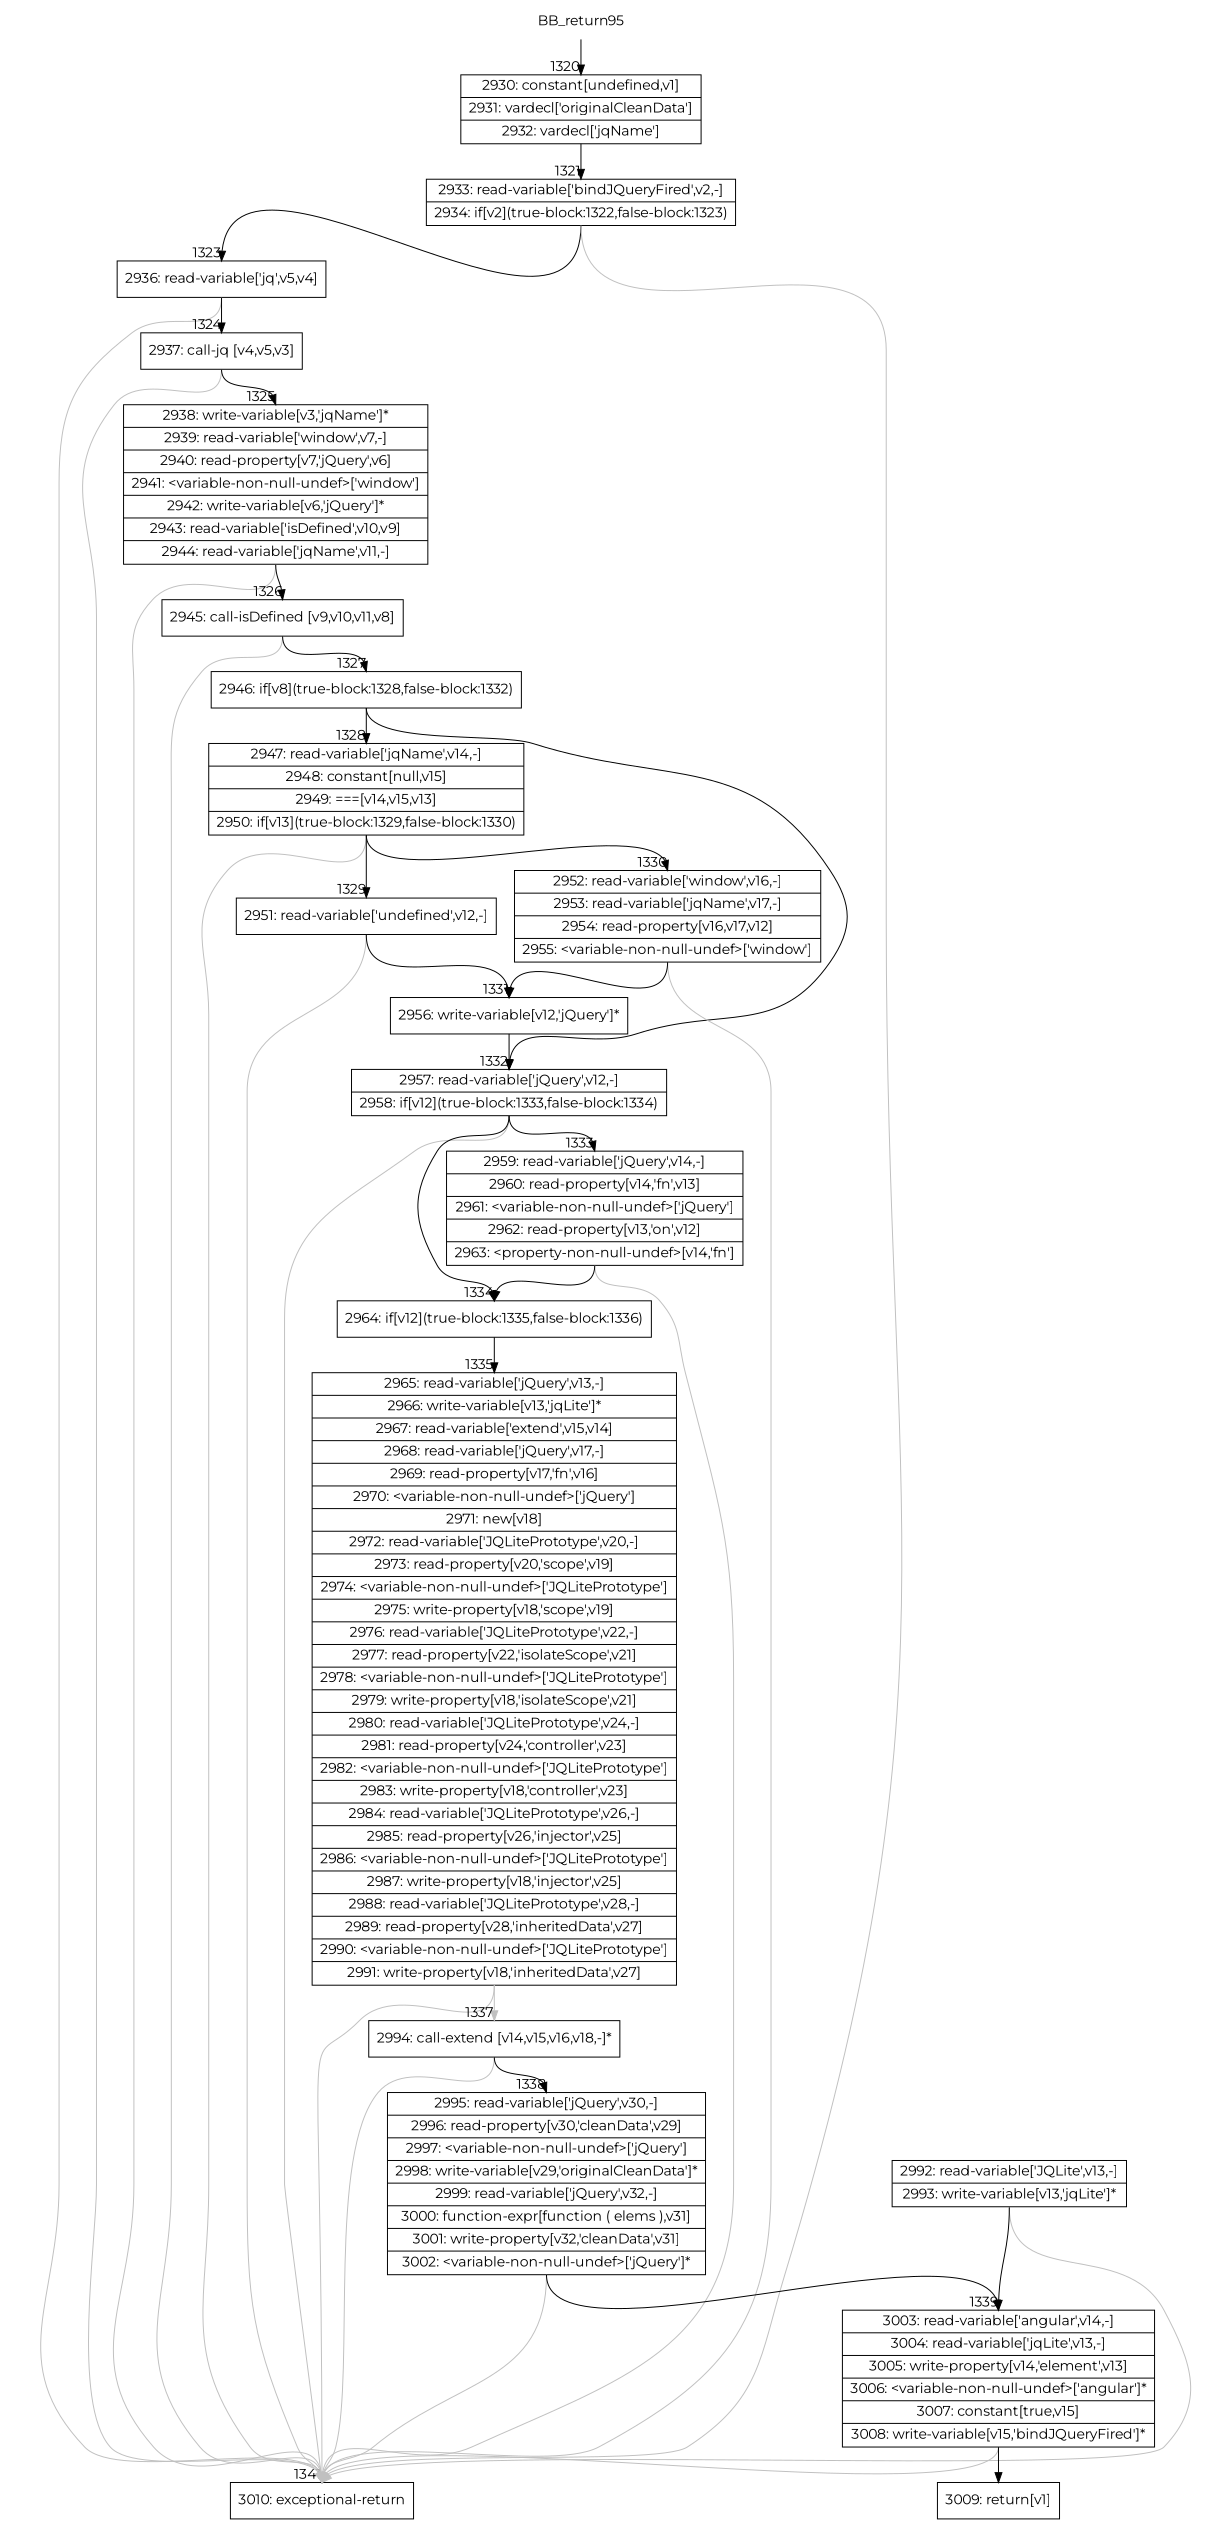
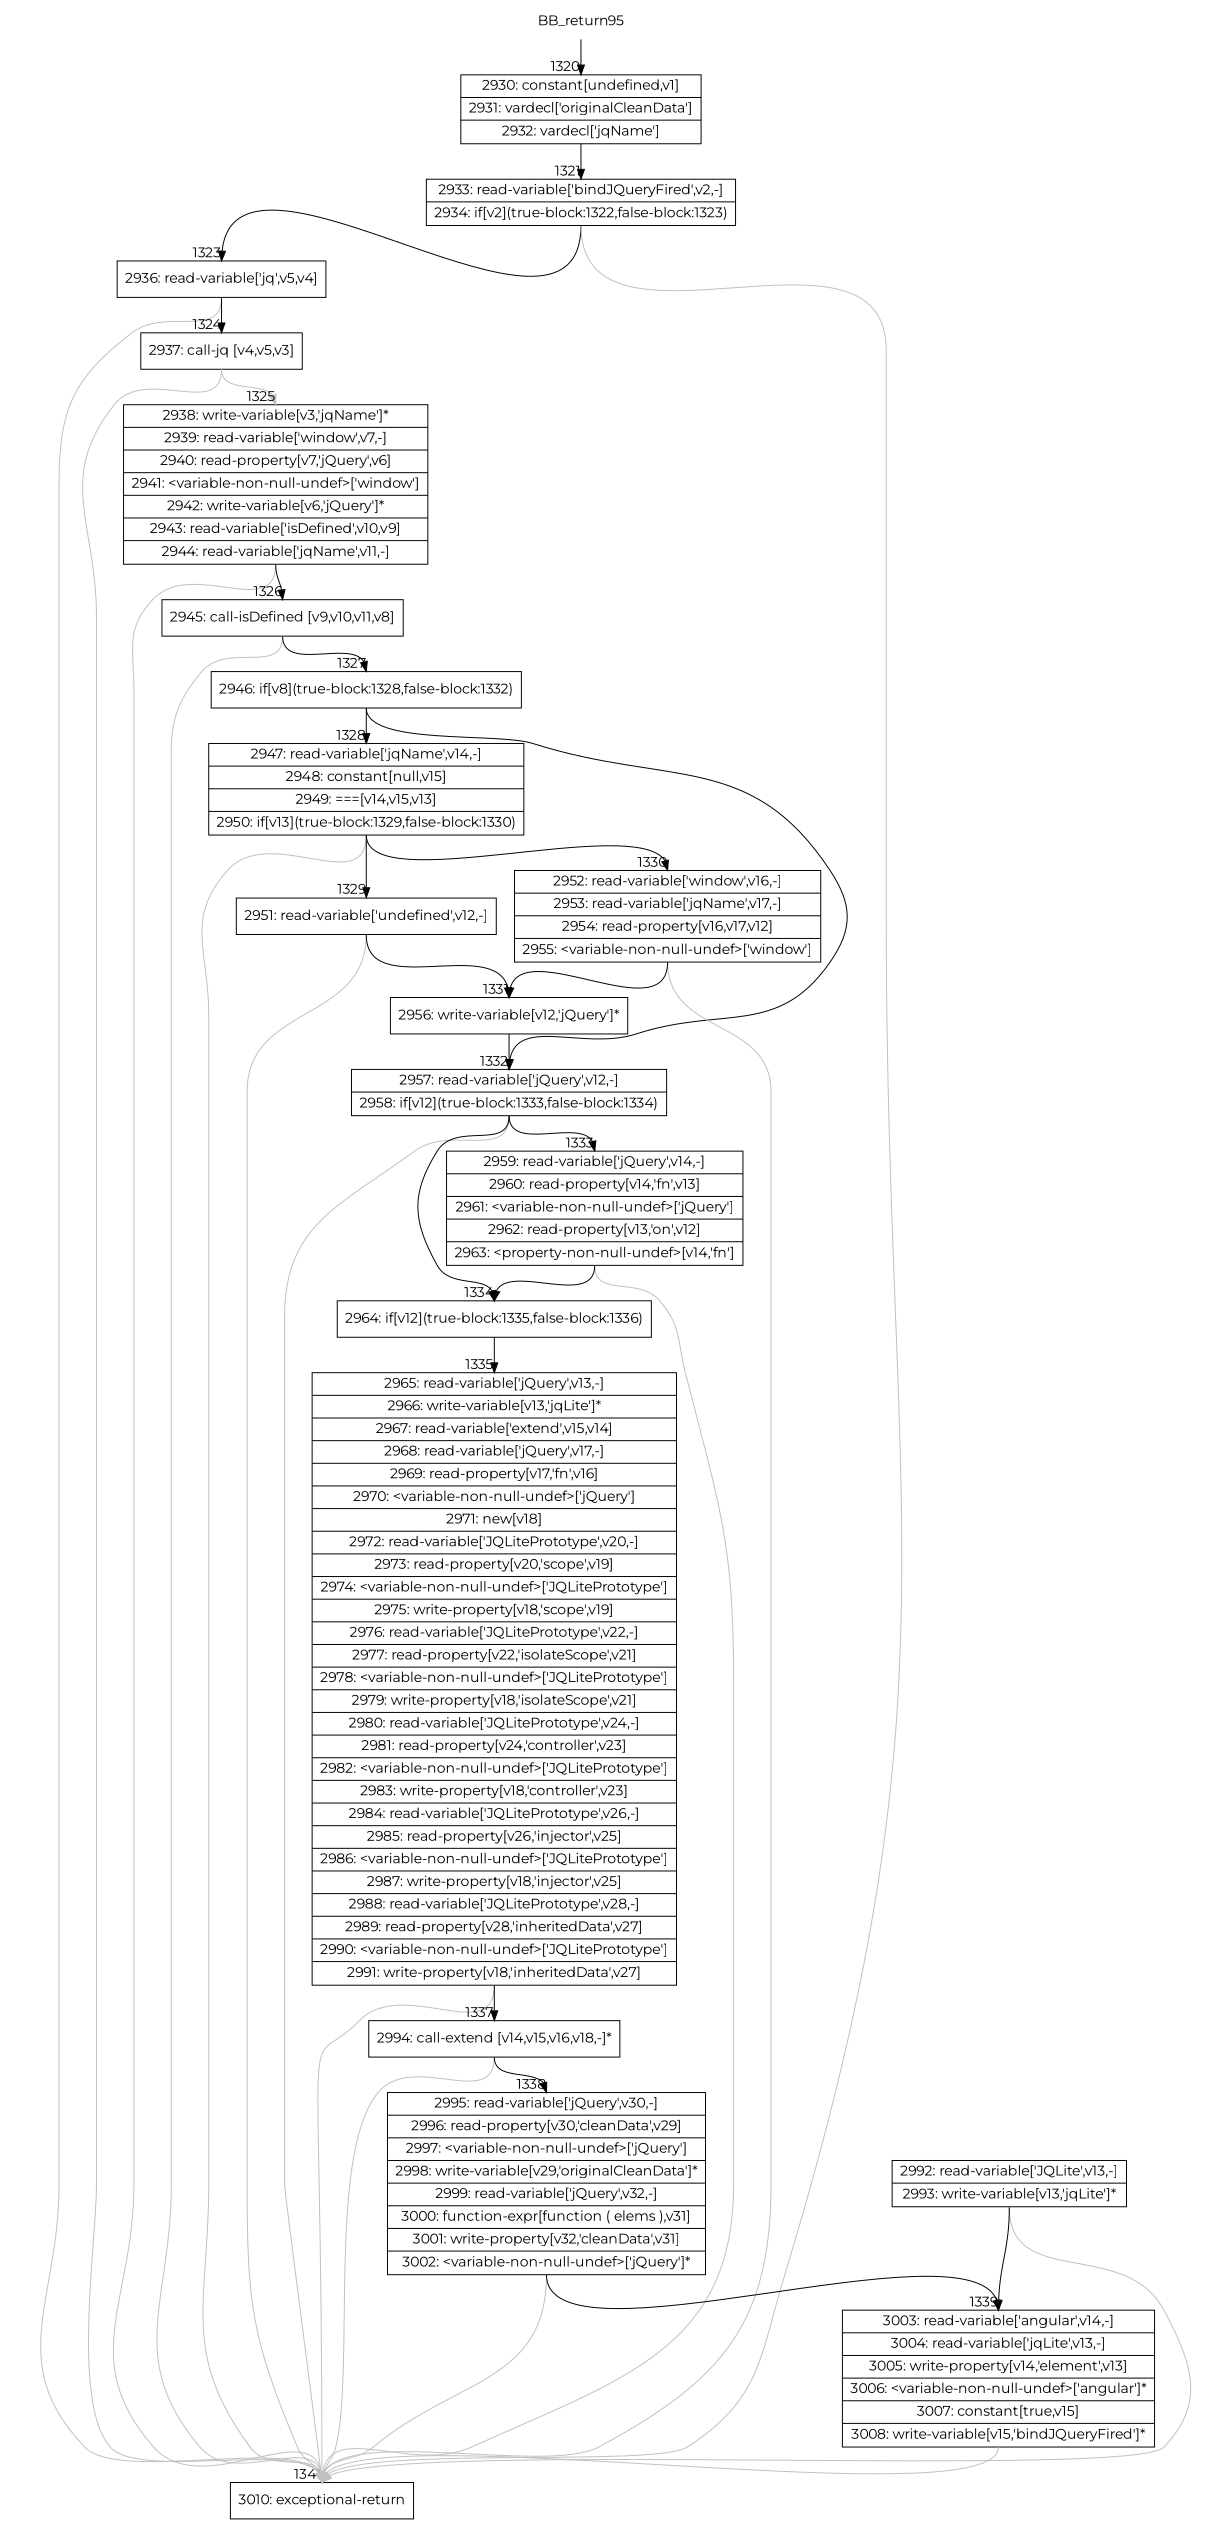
edge "2937: call-jq [v4,v5,v3]" -> "2938: write-variable[v3,'jqName']*": color black -> gray
edge "2965: read-variable['jQuery',v13,-]" -> "2994: call-extend [v14,v15,v16,v18,-]*": color gray -> black
node "3009: return[v1]": removed
